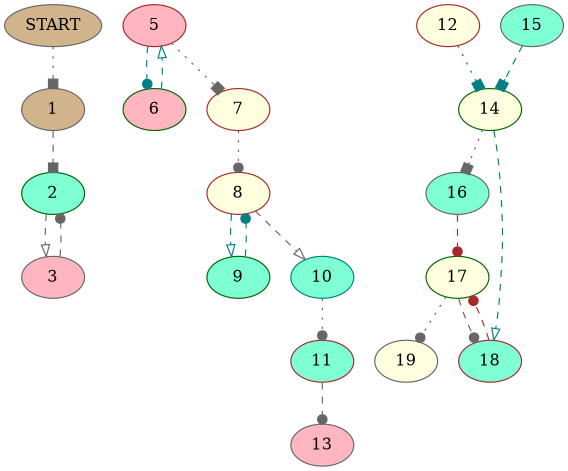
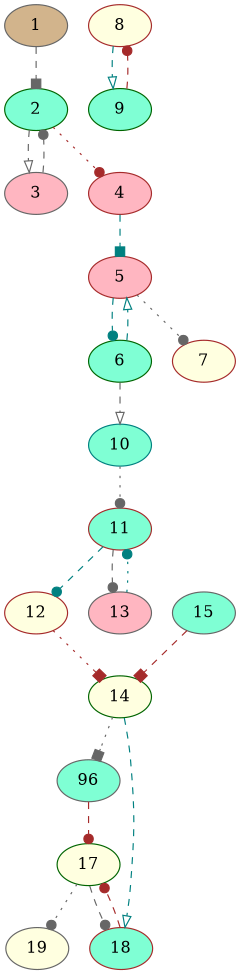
node "START": removed
edge "12" -> "14": color teal -> brown
edge "15" -> "14": color teal -> brown
edge "5" -> "7": arrowhead box -> dot
node "6": fillcolor lightpink -> aquamarine
edge "7" -> "8": removed
node "4": added
node "16": label "16" -> "96"
edge "8" -> "10": now "6" -> "10"
edge "9" -> "8": color teal -> brown
edge "11" -> "12": added
edge "13" -> "11": added
